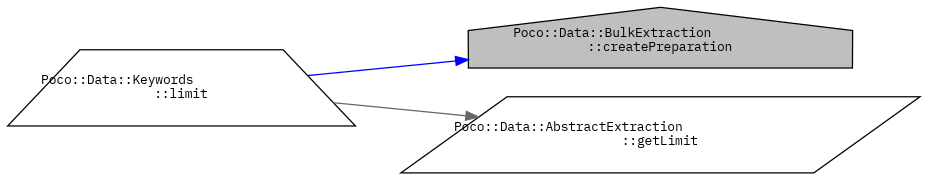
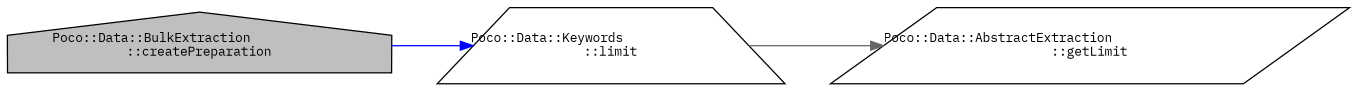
edge "Poco::Data::Keywords ::limit" -> "Poco::Data::BulkExtraction ::createPreparation": reversed
